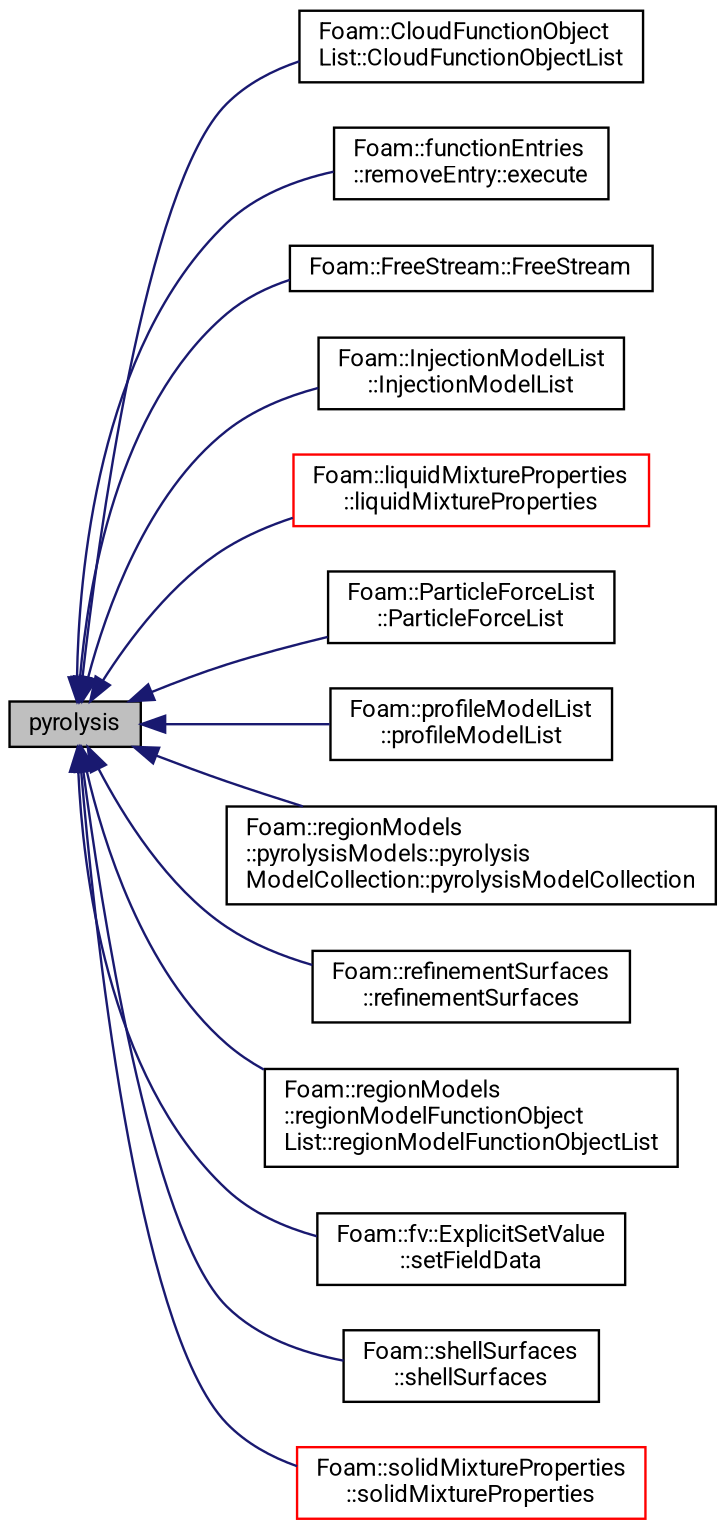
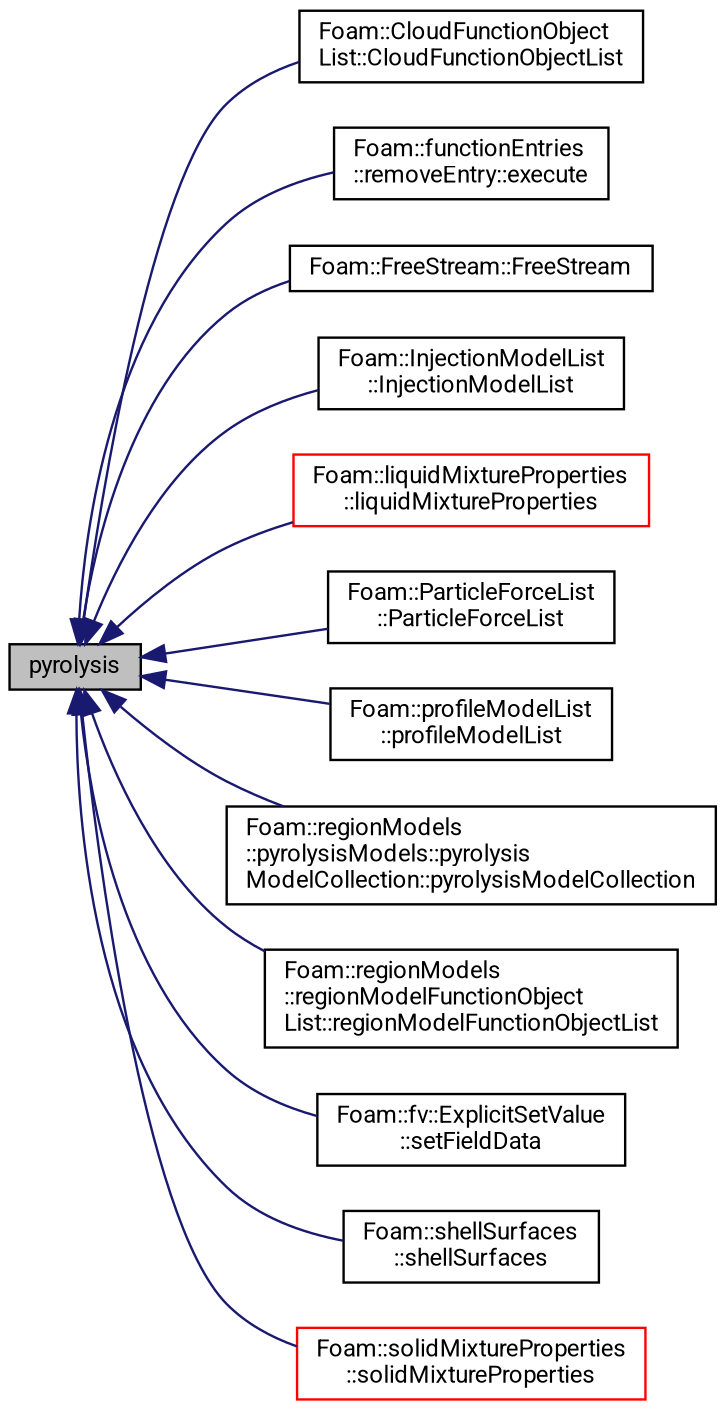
node "Foam::refinementSurfaces ::refinementSurfaces": removed
